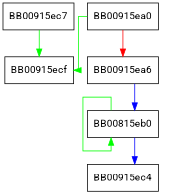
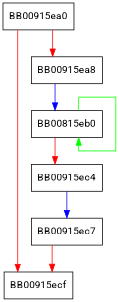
edge "BB00915ea0" -> "BB00915ecf": color green -> red
edge "BB00915ec7" -> "BB00915ecf": color green -> red
node "BB00915ea6": label "BB00915ea6" -> "BB00915ea8"
edge "BB00815eb0" -> "BB00915ec4": color blue -> red
edge "BB00915ec4" -> "BB00915ec7": added
